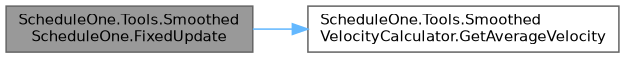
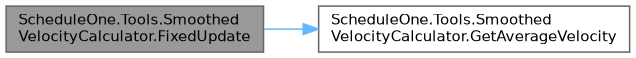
node "ScheduleOne.Tools.Smoothed ScheduleOne.FixedUpdate": label "ScheduleOne.Tools.Smoothed ScheduleOne.FixedUpdate" -> "ScheduleOne.Tools.Smoothed VelocityCalculator.FixedUpdate"
